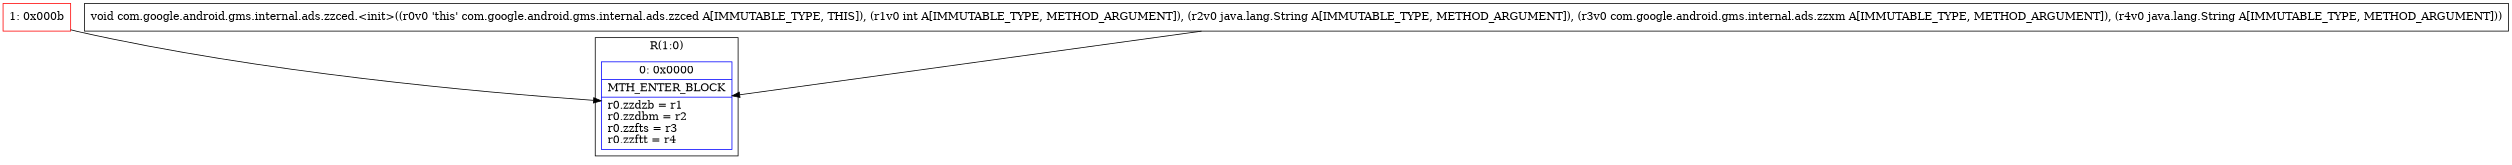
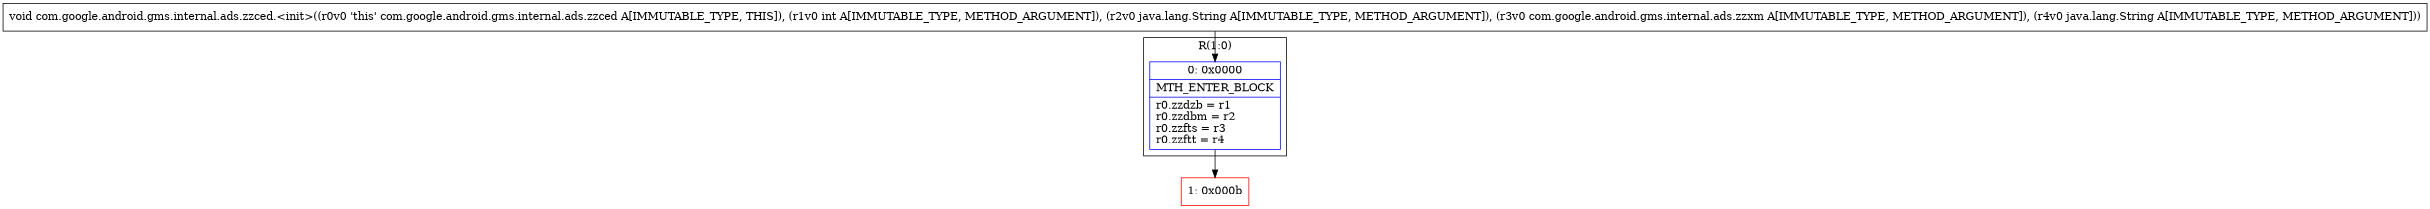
edge "1: 0x000b" -> "0: 0x0000": reversed
